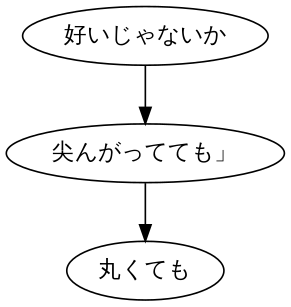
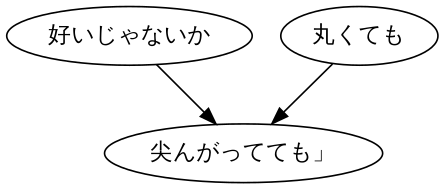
edge "尖んがってても」" -> "丸くても": reversed
